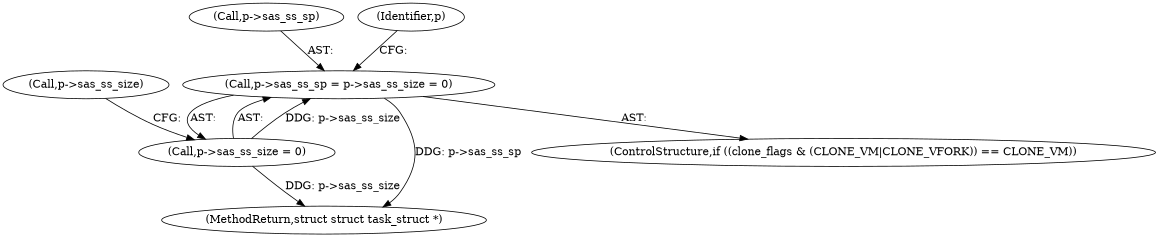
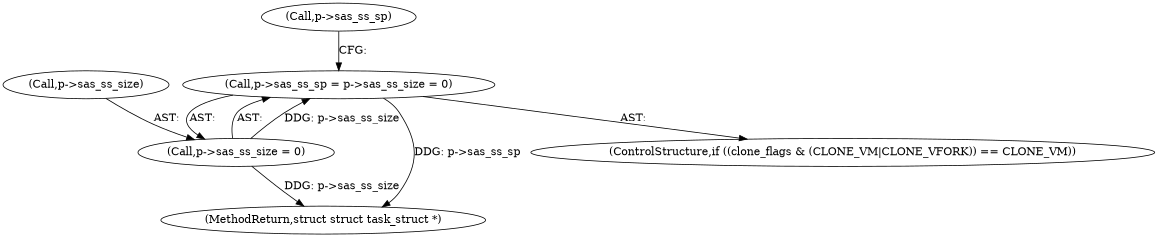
node "(Identifier,p)": removed
edge "(Call,p->sas_ss_sp)" -> "(Call,p->sas_ss_sp = p->sas_ss_size = 0)": label "AST: " -> "CFG: "
edge "(Call,p->sas_ss_size)" -> "(Call,p->sas_ss_size = 0)": label "CFG: " -> "AST: "
